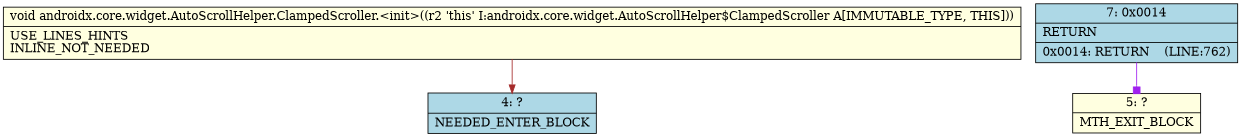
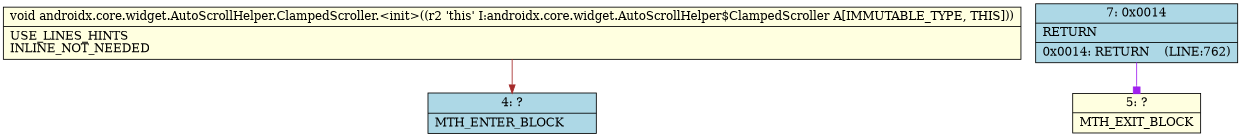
node "4: ?": text "NEEDED_ENTER_BLOCK" -> "MTH_ENTER_BLOCK"
